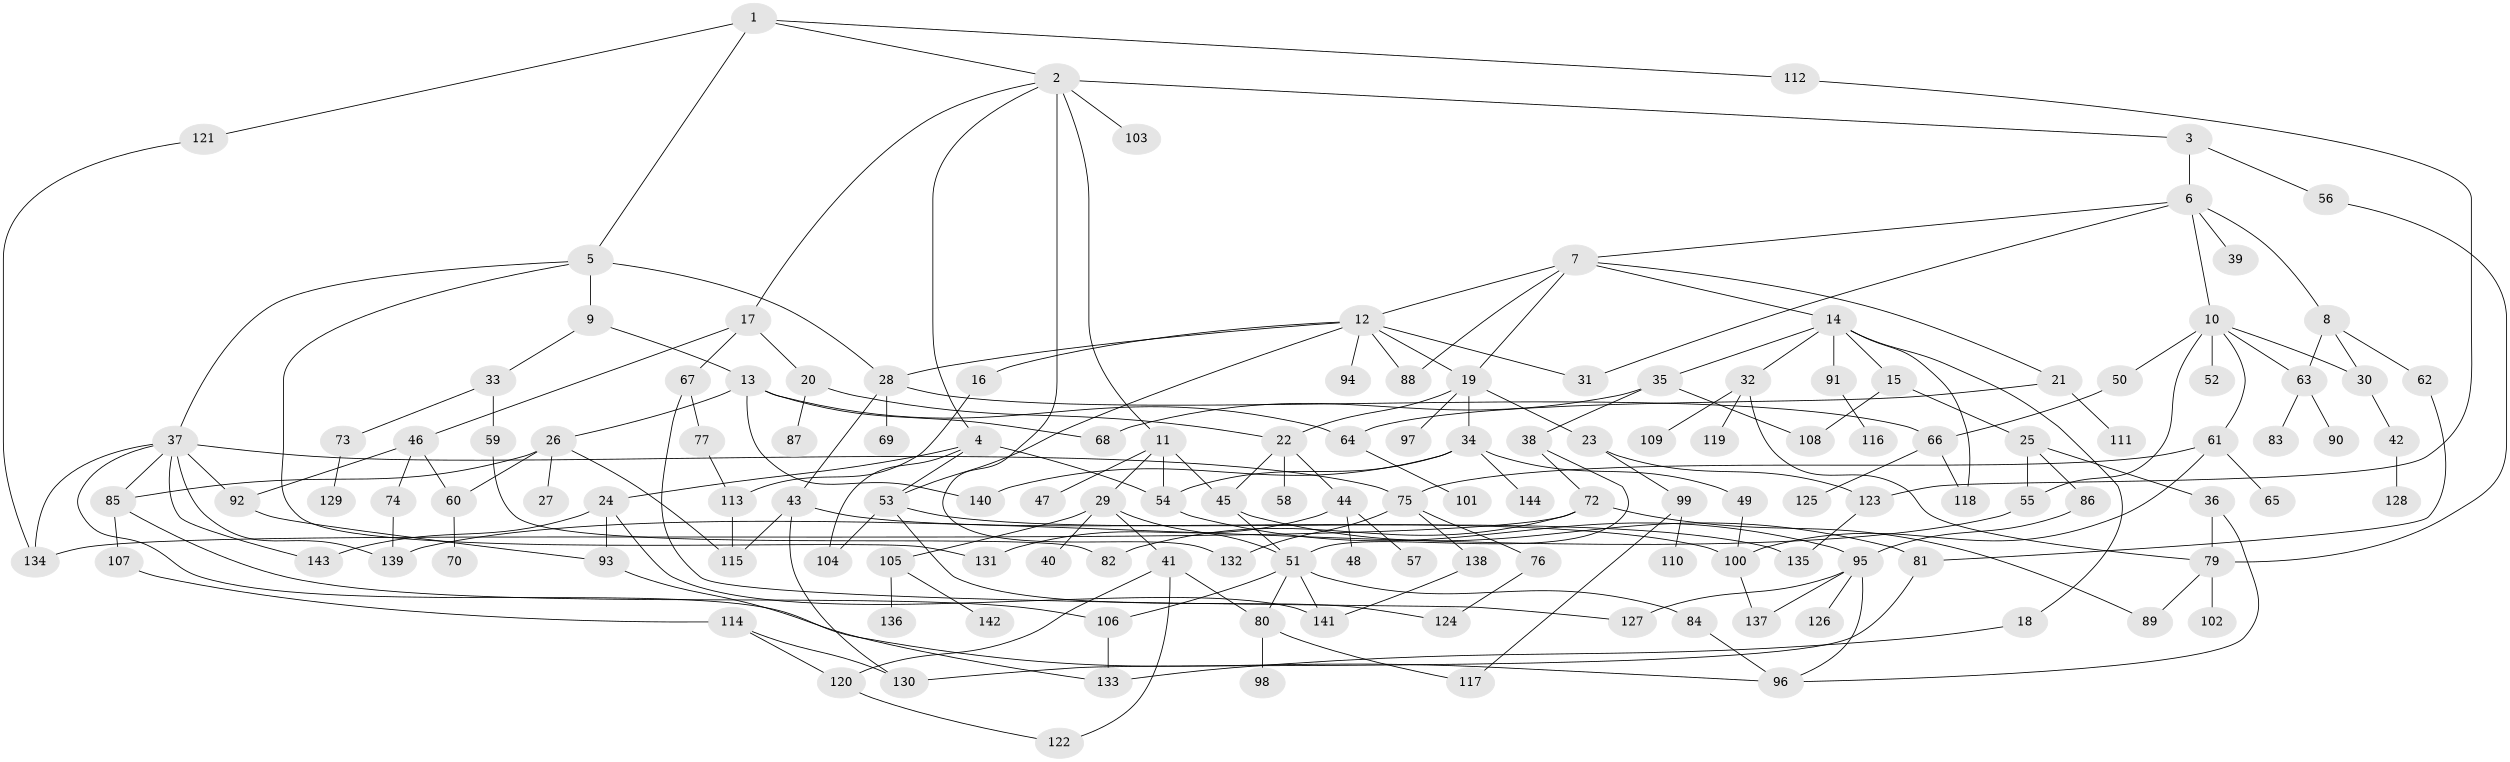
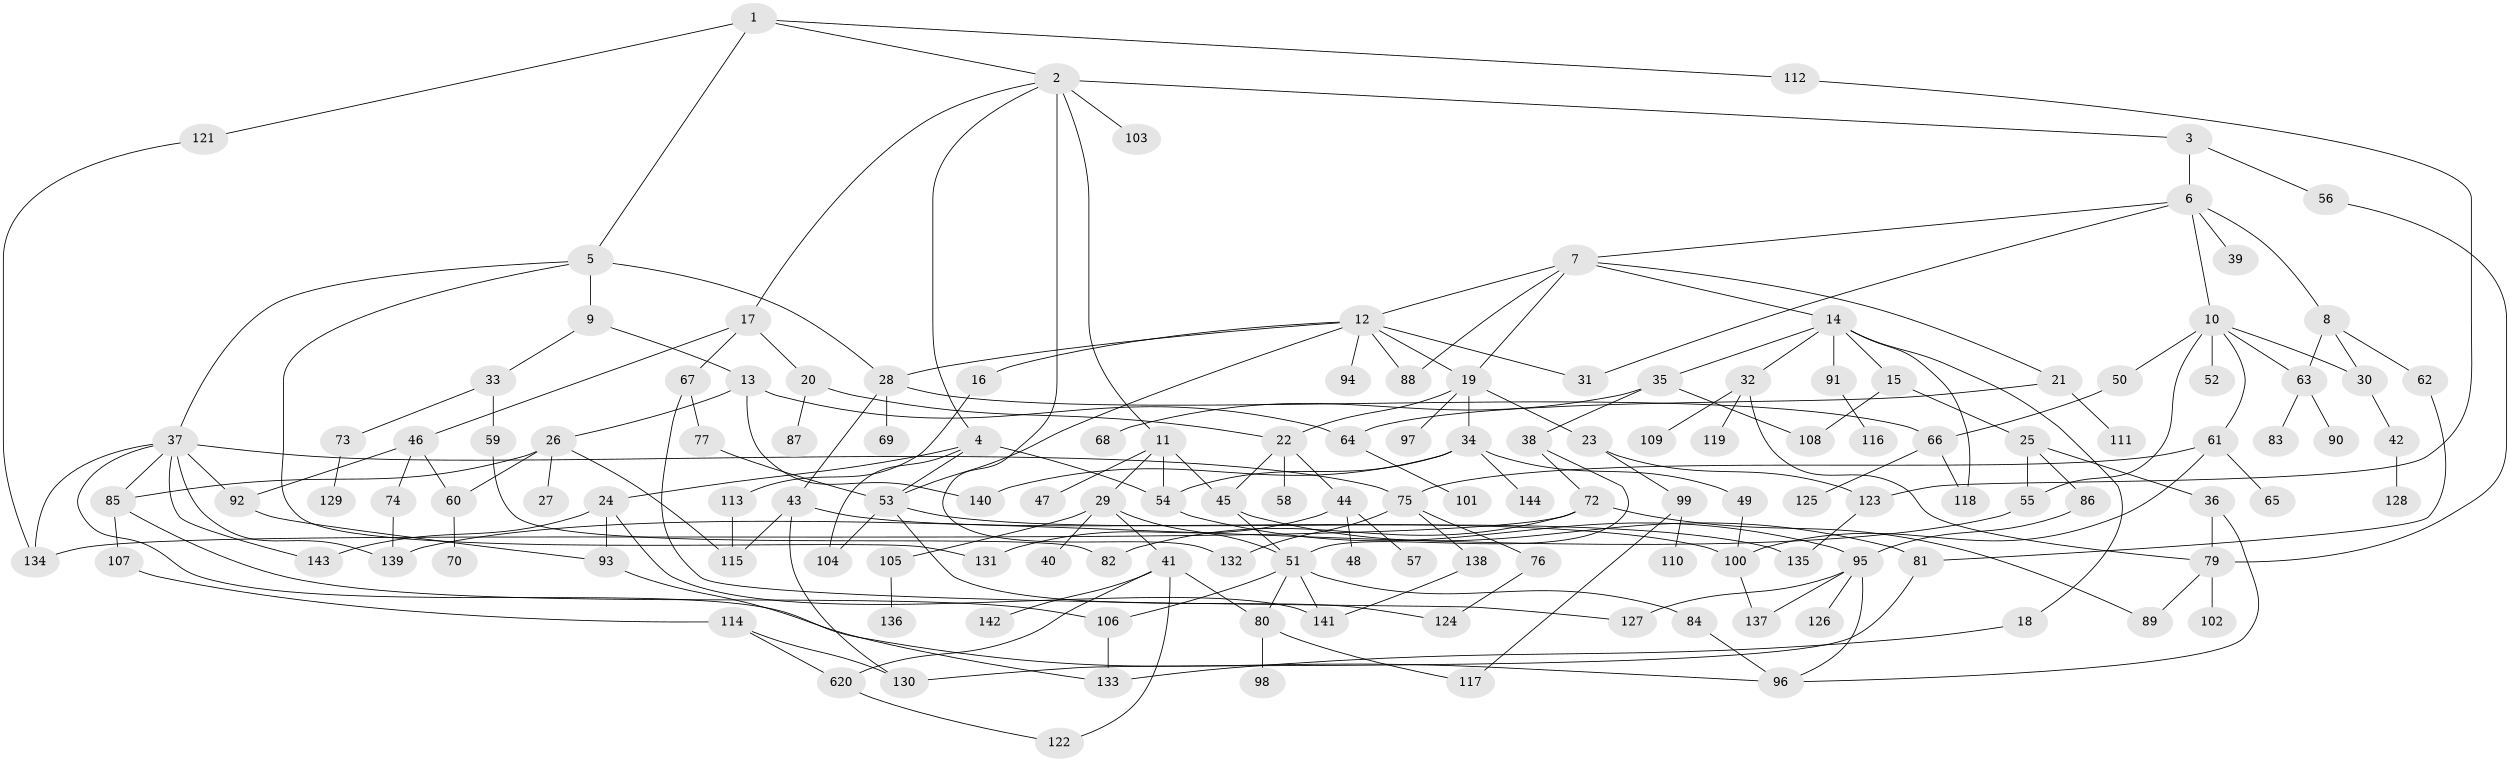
edge "13" -- "68": removed
edge "77" -- "113": now "77" -- "53"
edge "105" -- "142": now "41" -- "142"
node "120": label "120" -> "620"
